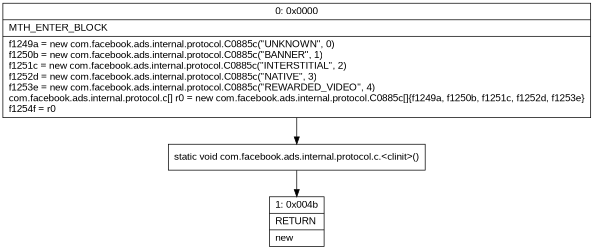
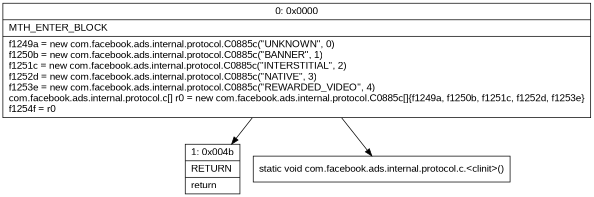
edge "static void com.facebook.ads.internal.protocol.c.<clinit>()" -> "1: 0x004b": now "0: 0x0000" -> "1: 0x004b"
node "1: 0x004b": text "new" -> "return"
